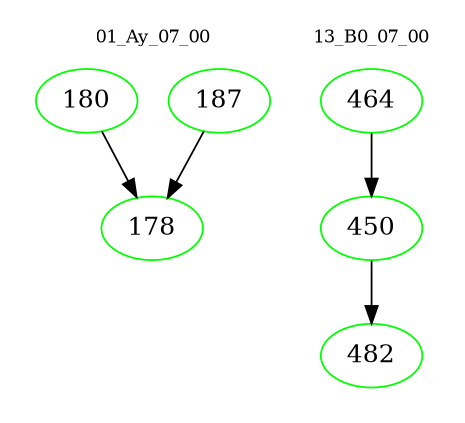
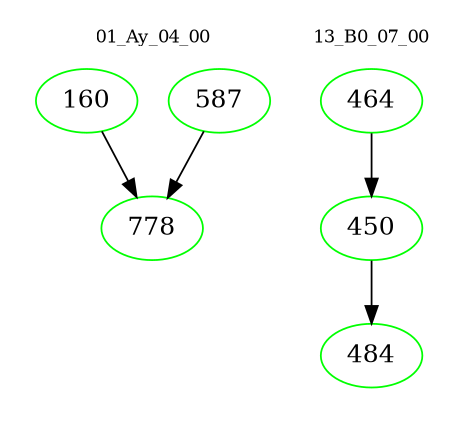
cluster "01_Ay_07_00": label "01_Ay_07_00" -> "01_Ay_04_00"
node "180": label "180" -> "160"
node "187": label "187" -> "587"
node "178": label "178" -> "778"
node "482": label "482" -> "484"
